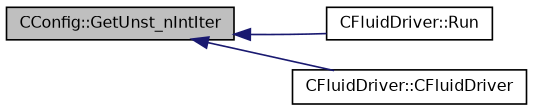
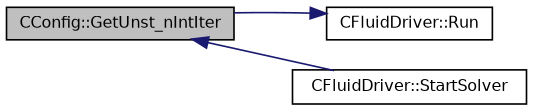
edge "CFluidDriver::Run" -> "CConfig::GetUnst_nIntIter": reversed
node "CFluidDriver::CFluidDriver": label "CFluidDriver::CFluidDriver" -> "CFluidDriver::StartSolver"
